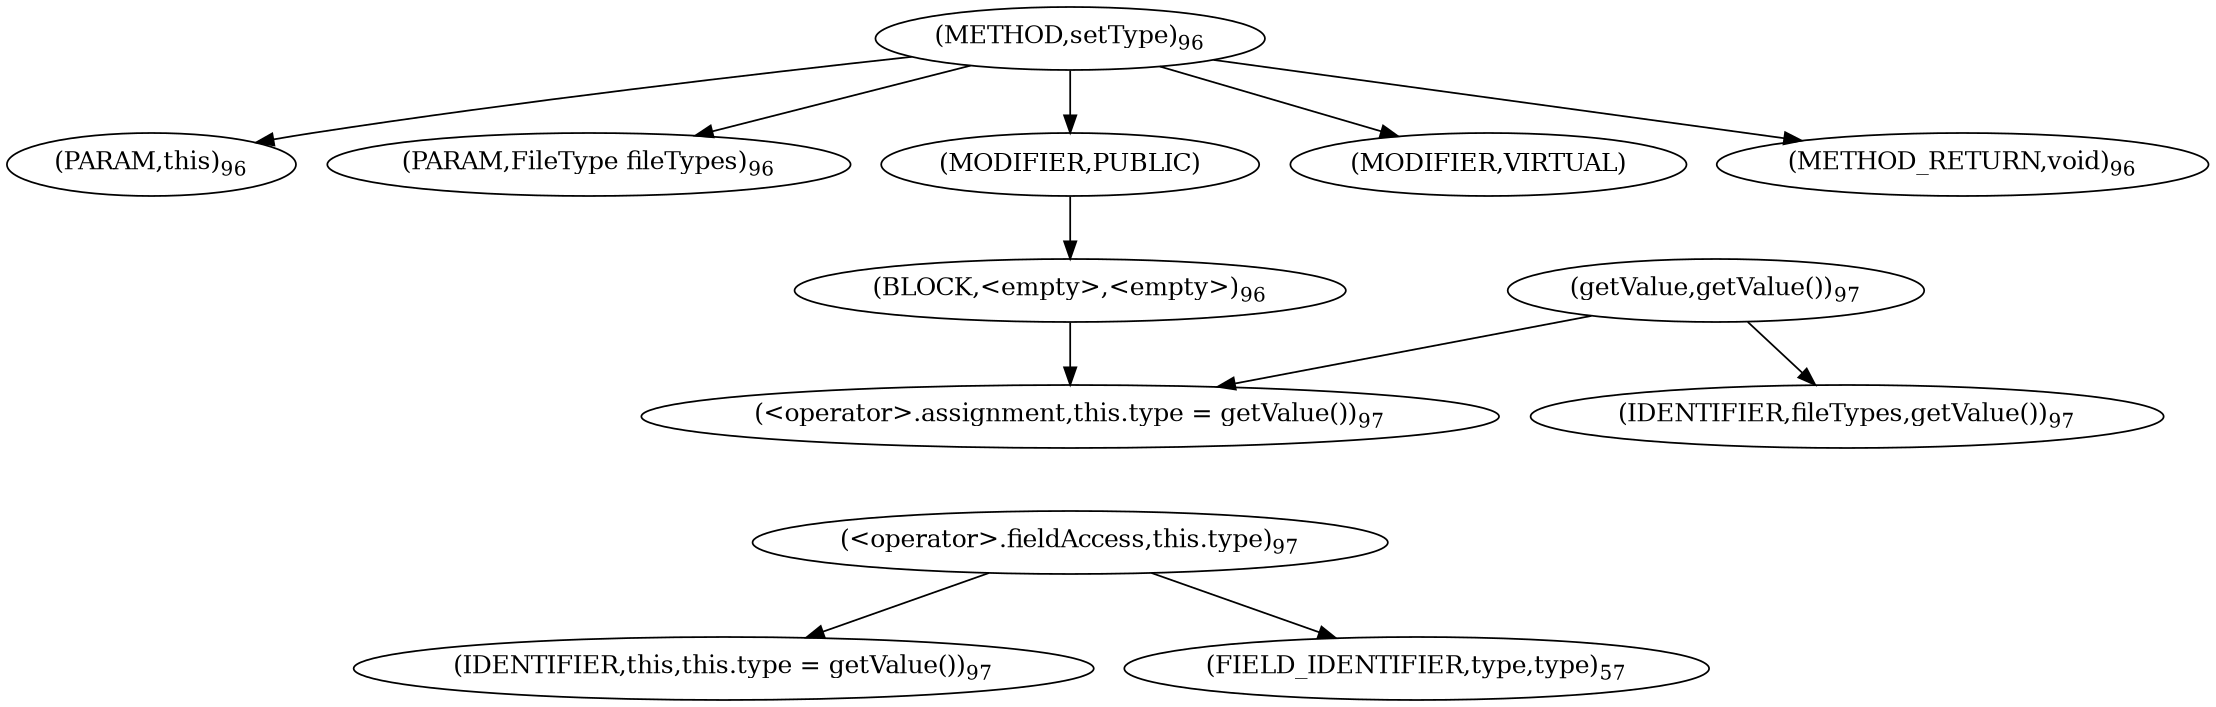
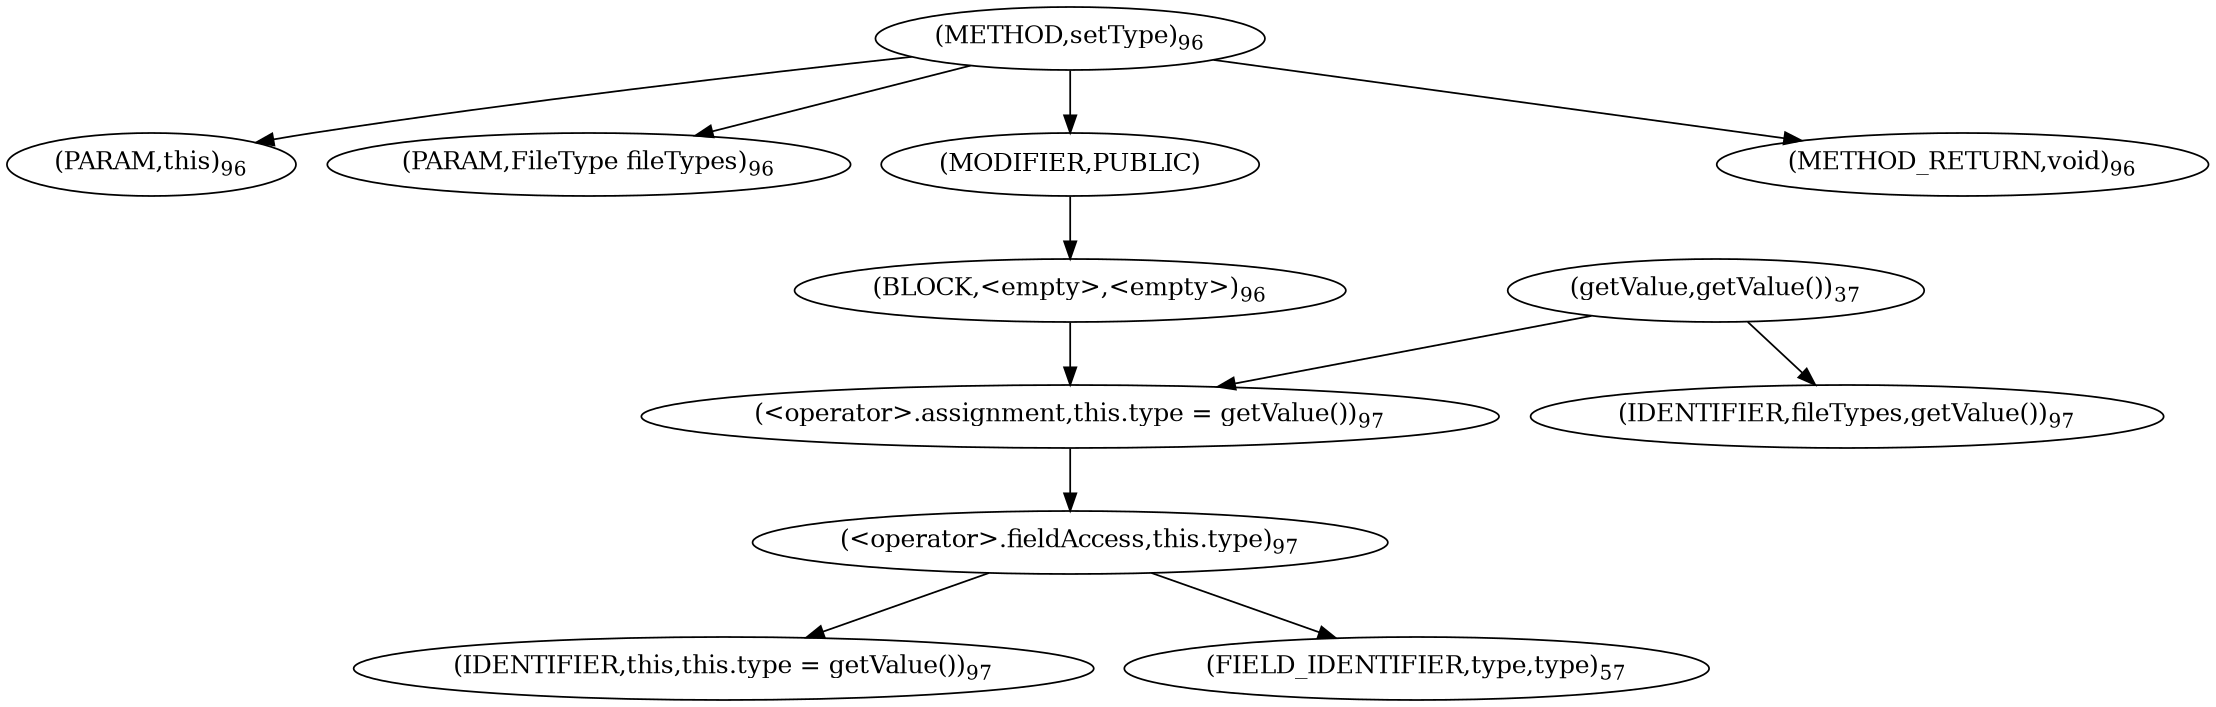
node "(MODIFIER,VIRTUAL)": removed
node "(getValue,getValue())": text "97" -> "37"
edge "(<operator>.assignment,this.type = getValue())" -> "(<operator>.fieldAccess,this.type)": added
